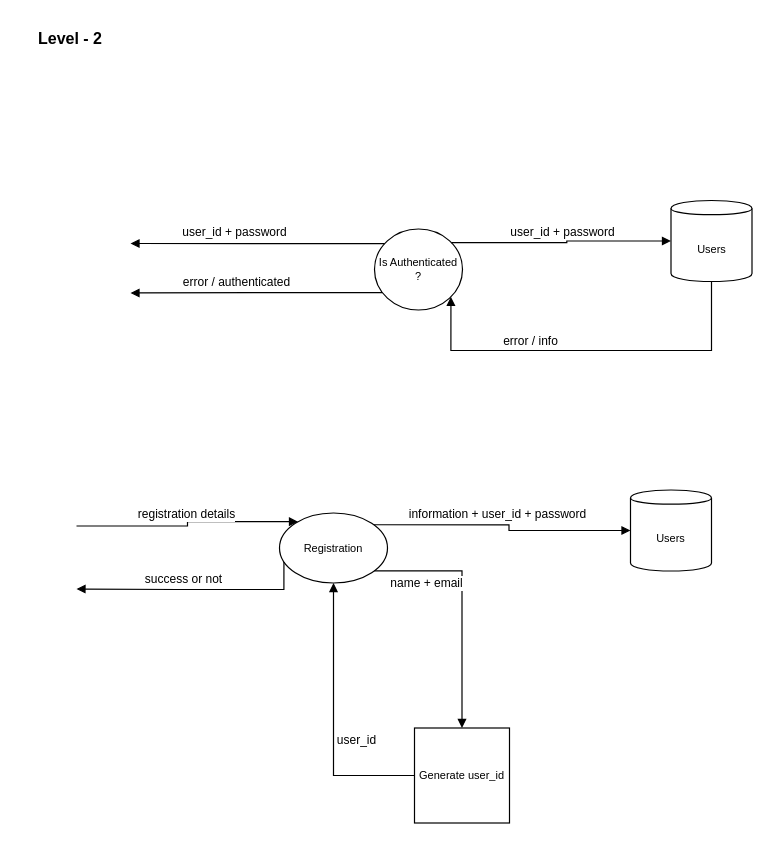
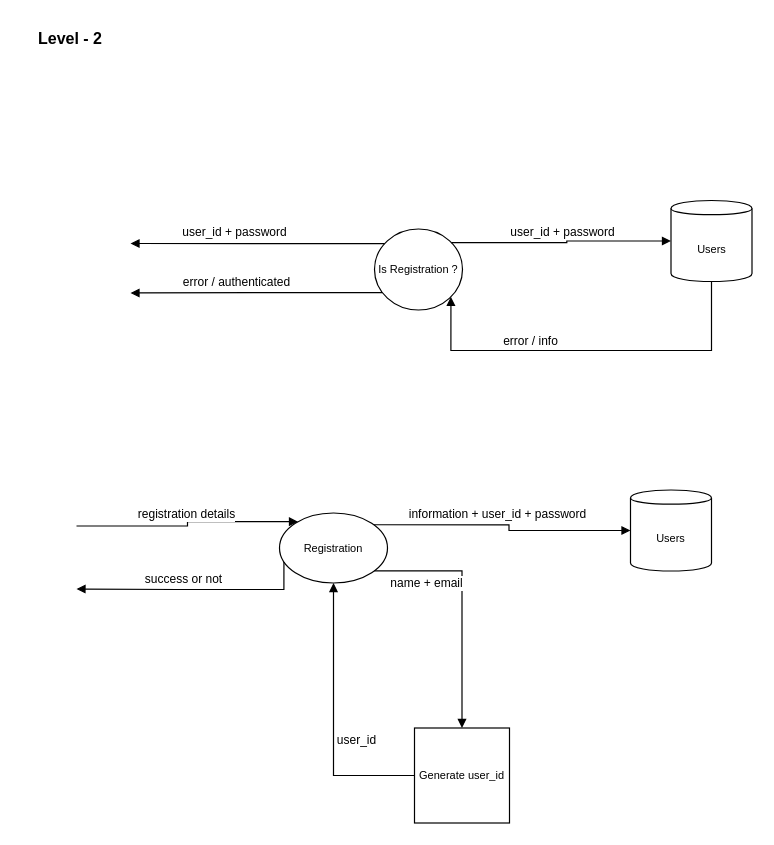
node "Is Authenticated ?": label "Is Authenticated ?" -> "Is Registration ?"
